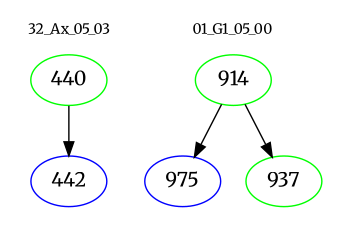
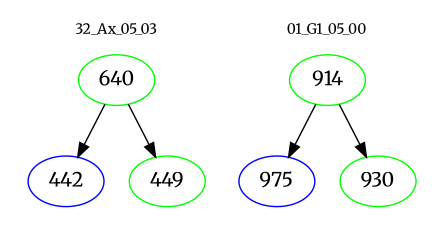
node "440": label "440" -> "640"
node "449": added
node "937": label "937" -> "930"
